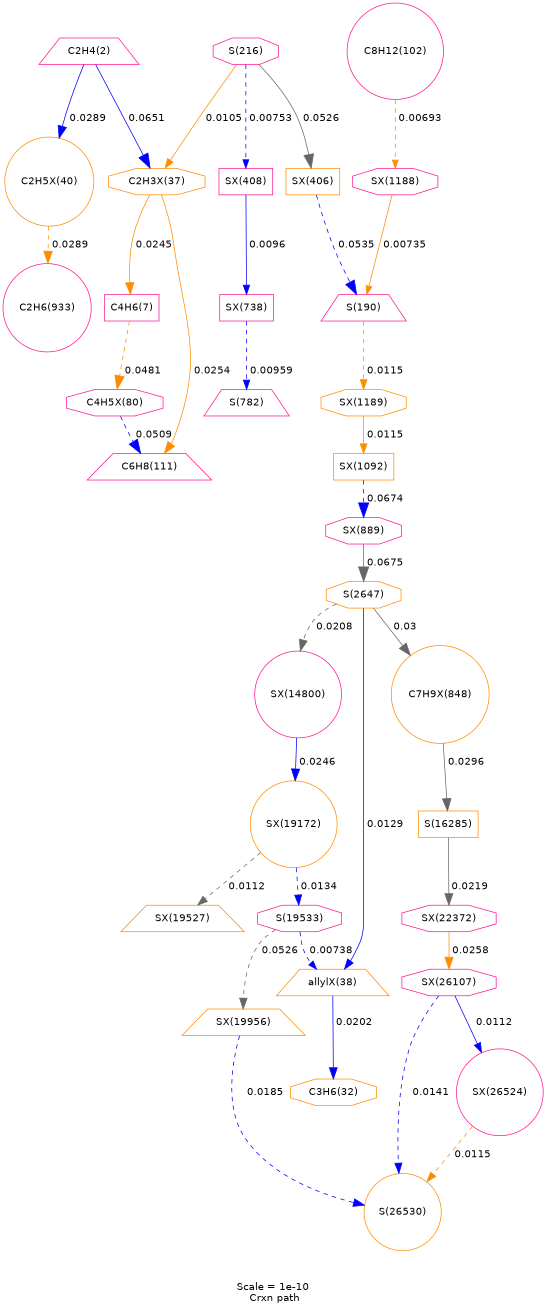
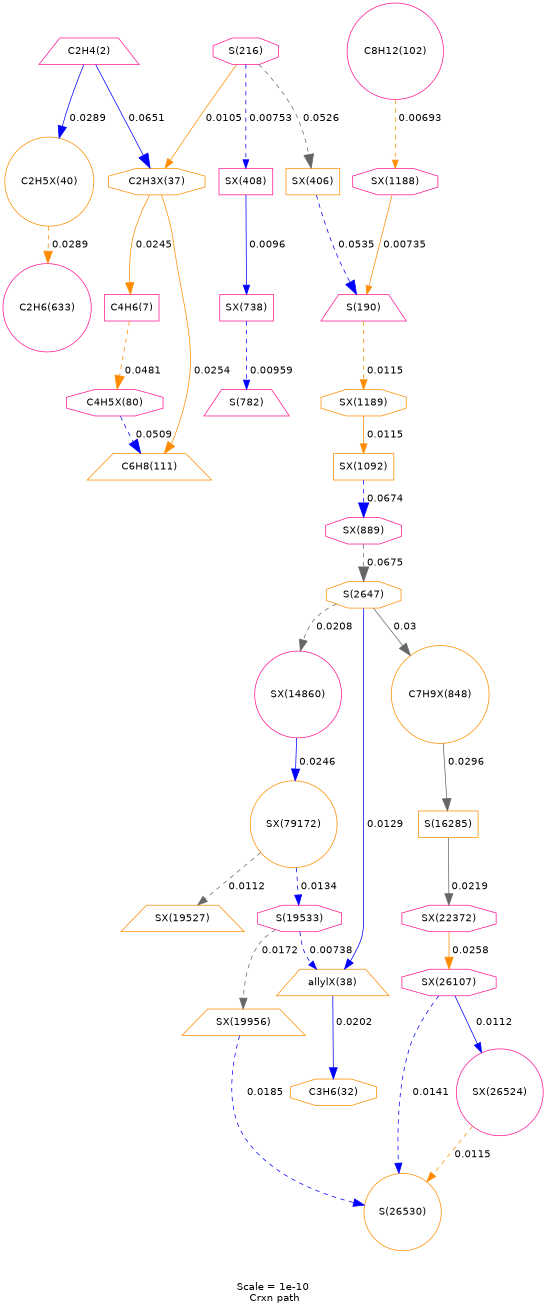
edge "S(216)" -> "SX(406)": style solid -> dashed
node "C2H6(933)": label "C2H6(933)" -> "C2H6(633)"
node "C6H8(111)": color deeppink -> darkorange
edge "SX(889)" -> "S(2647)": style solid -> dashed
node "SX(14800)": label "SX(14800)" -> "SX(14860)"
node "SX(19172)": label "SX(19172)" -> "SX(79172)"
edge "S(19533)" -> "SX(19956)": label " 0.0526" -> " 0.0172"
